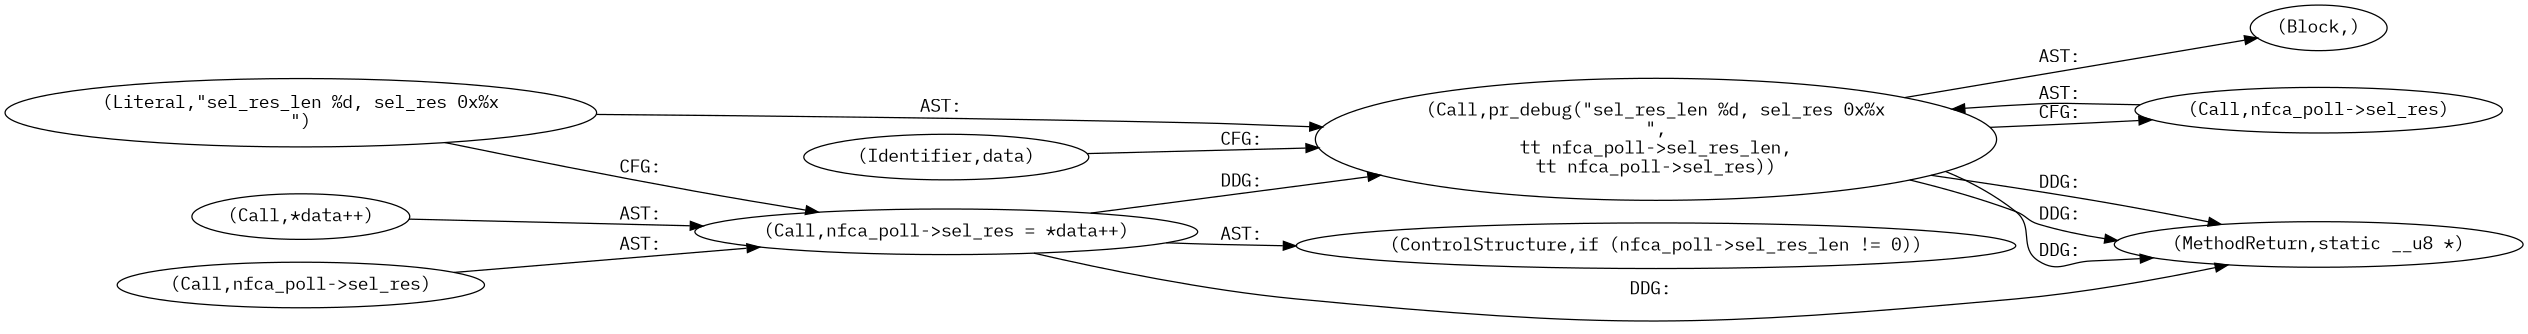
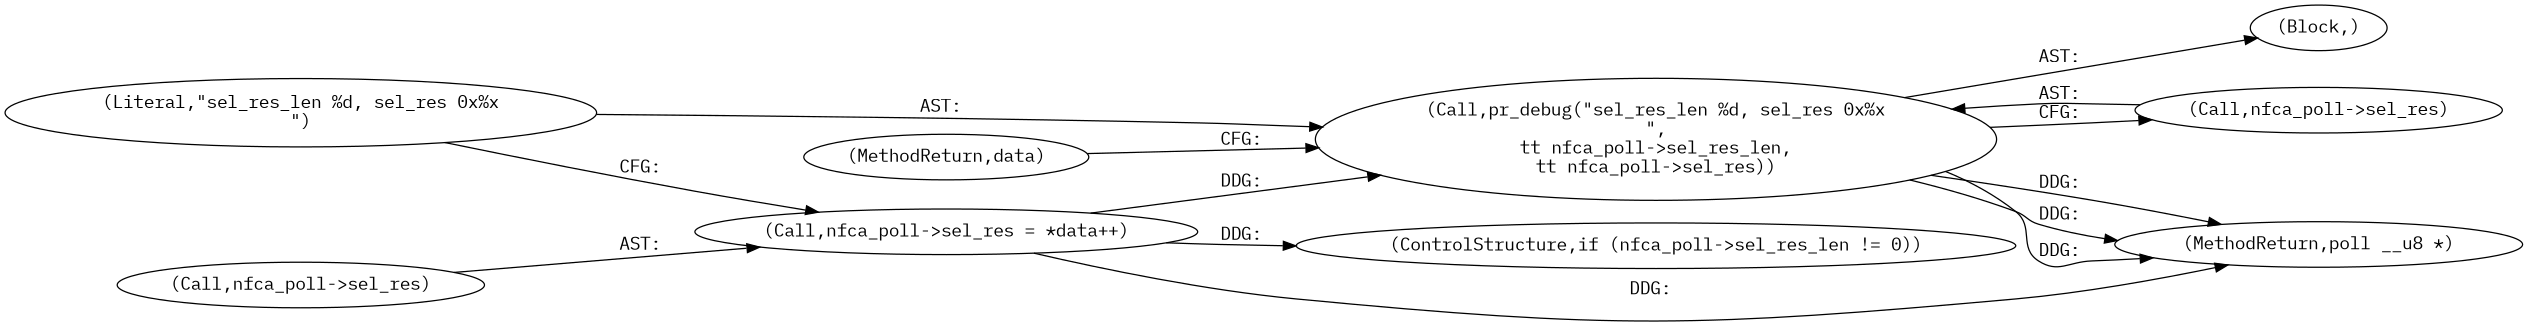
node "(Identifier,data)": label "(Identifier,data)" -> "(MethodReturn,data)"
node "(Call,*data++)": removed
edge "(Call,nfca_poll->sel_res = *data++)" -> "(ControlStructure,if (nfca_poll->sel_res_len != 0))": label "AST: " -> "DDG: "
node "(MethodReturn,static __u8 *)": label "(MethodReturn,static __u8 *)" -> "(MethodReturn,poll __u8 *)"
